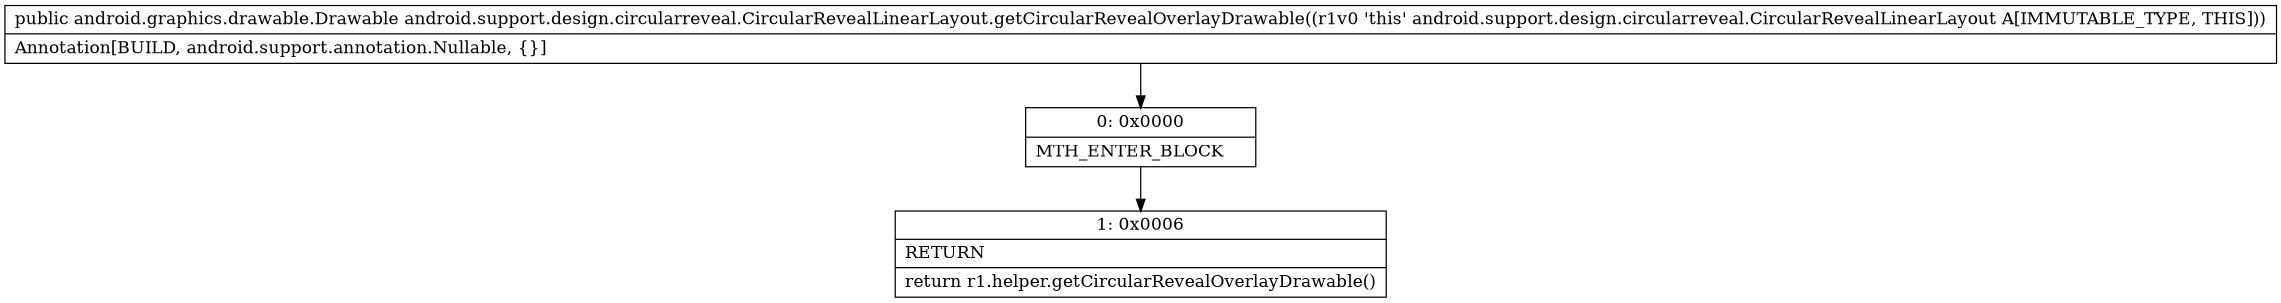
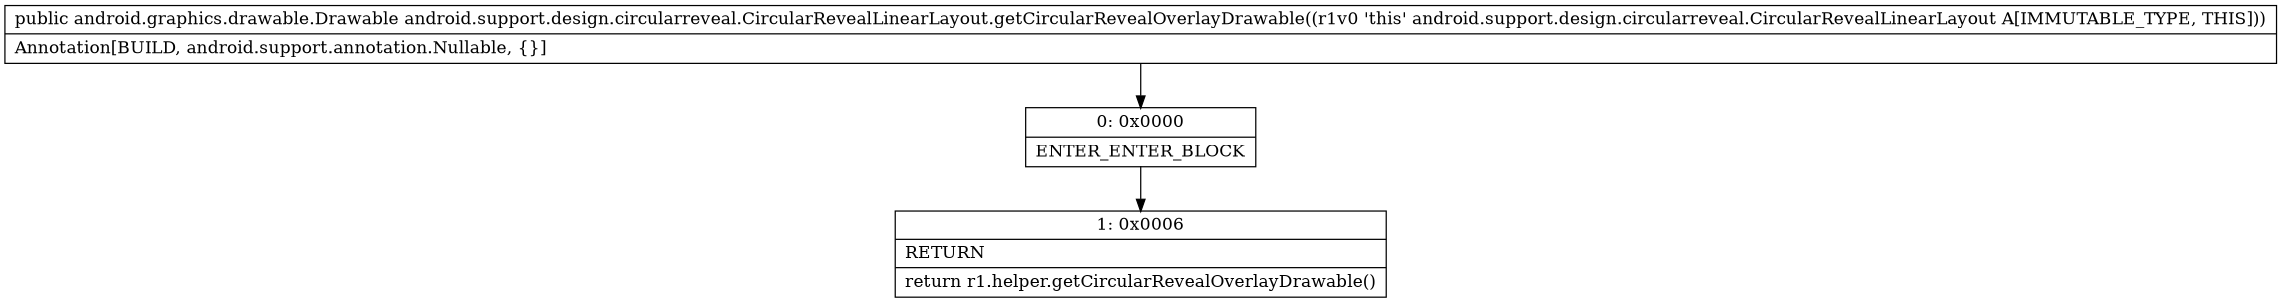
node "0: 0x0000": text "MTH_ENTER_BLOCK" -> "ENTER_ENTER_BLOCK"
